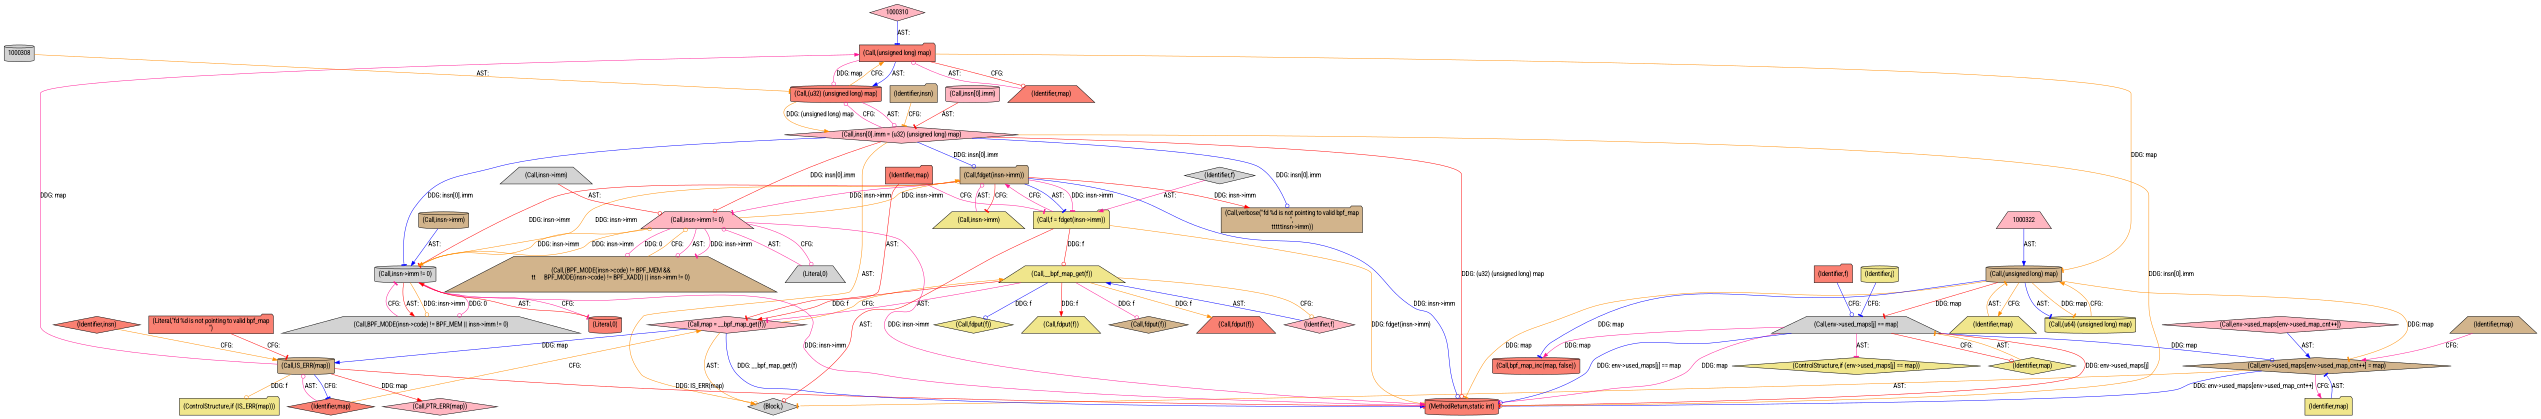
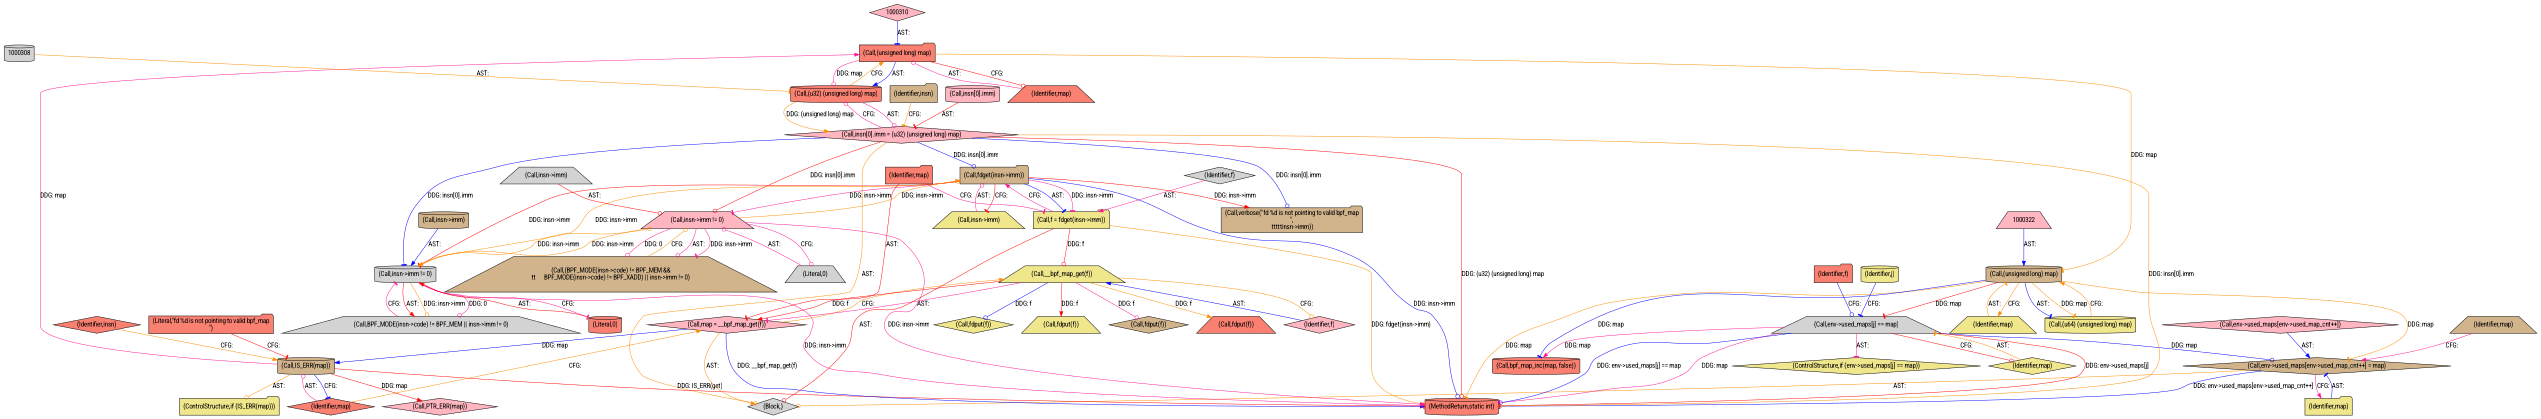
edge "(Call,IS_ERR(map))" -> "(ControlStructure,if (IS_ERR(map)))": label "DDG: f" -> "AST: "
edge "(Call,IS_ERR(map))" -> "(MethodReturn,static int)": label "DDG: IS_ERR(map)" -> "DDG: IS_ERR(get)"
edge "(Call,env->used_maps[env->used_map_cnt++] = map)" -> "(Block,)": arrowhead tee -> odot
